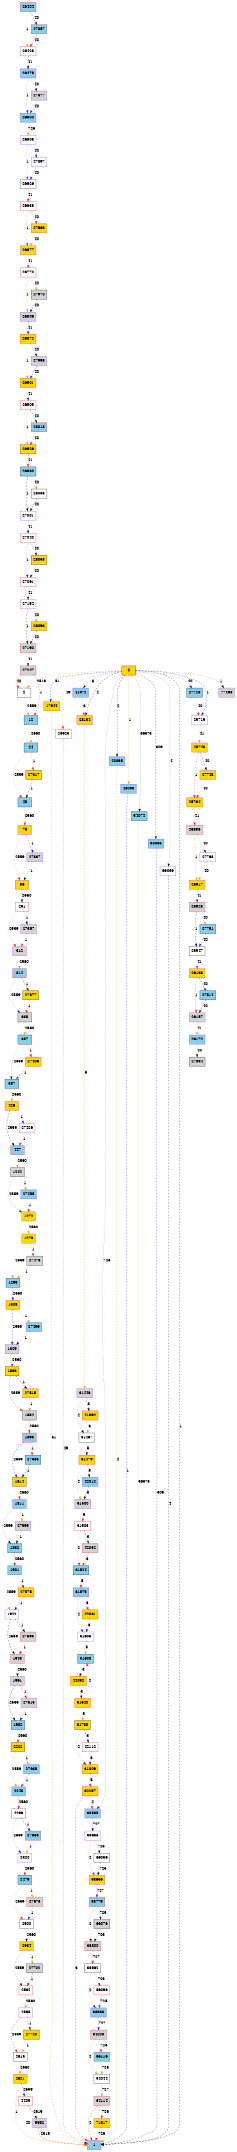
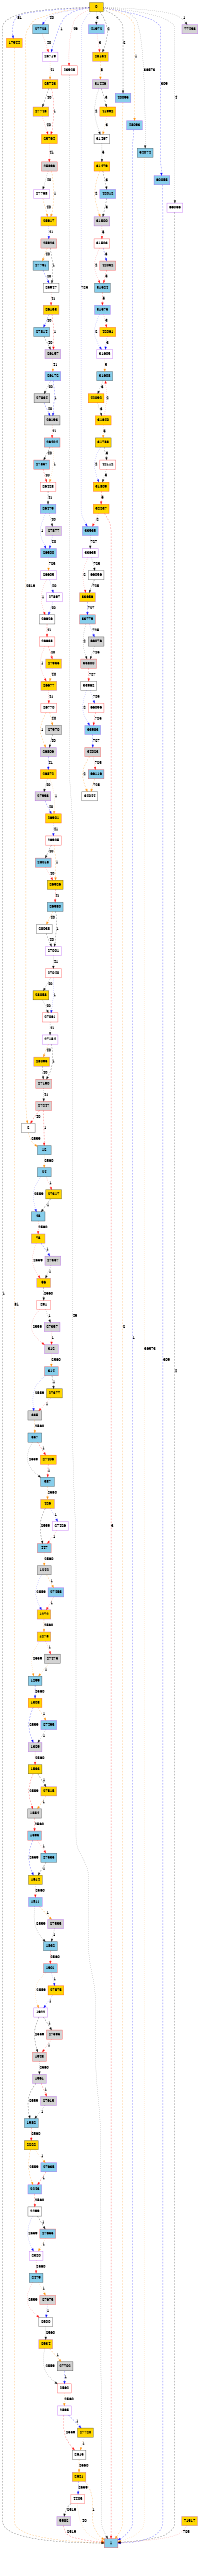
node "26193": added
edge "24" -> "45": color red -> blue
node "34114": removed
